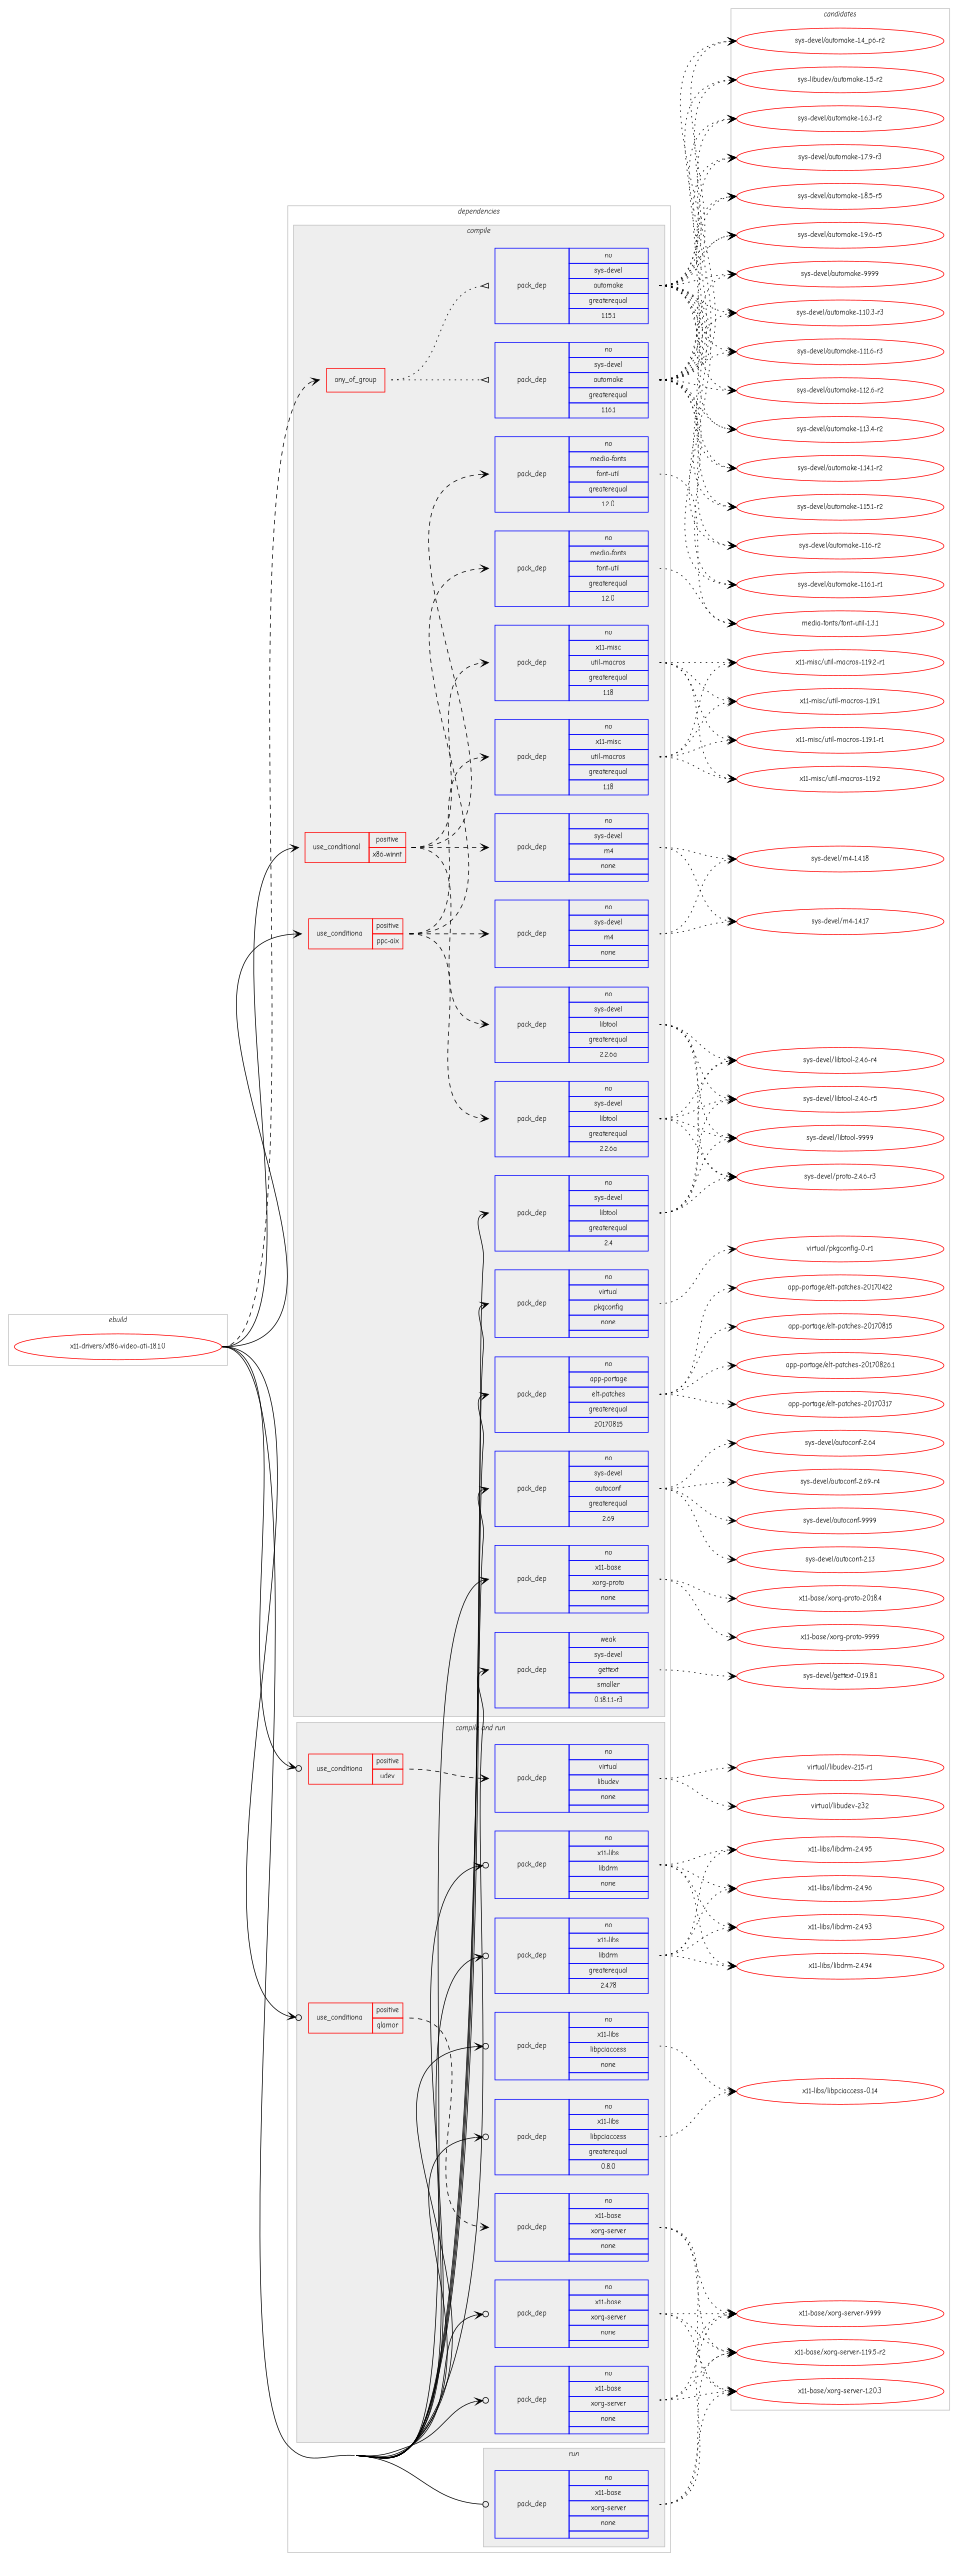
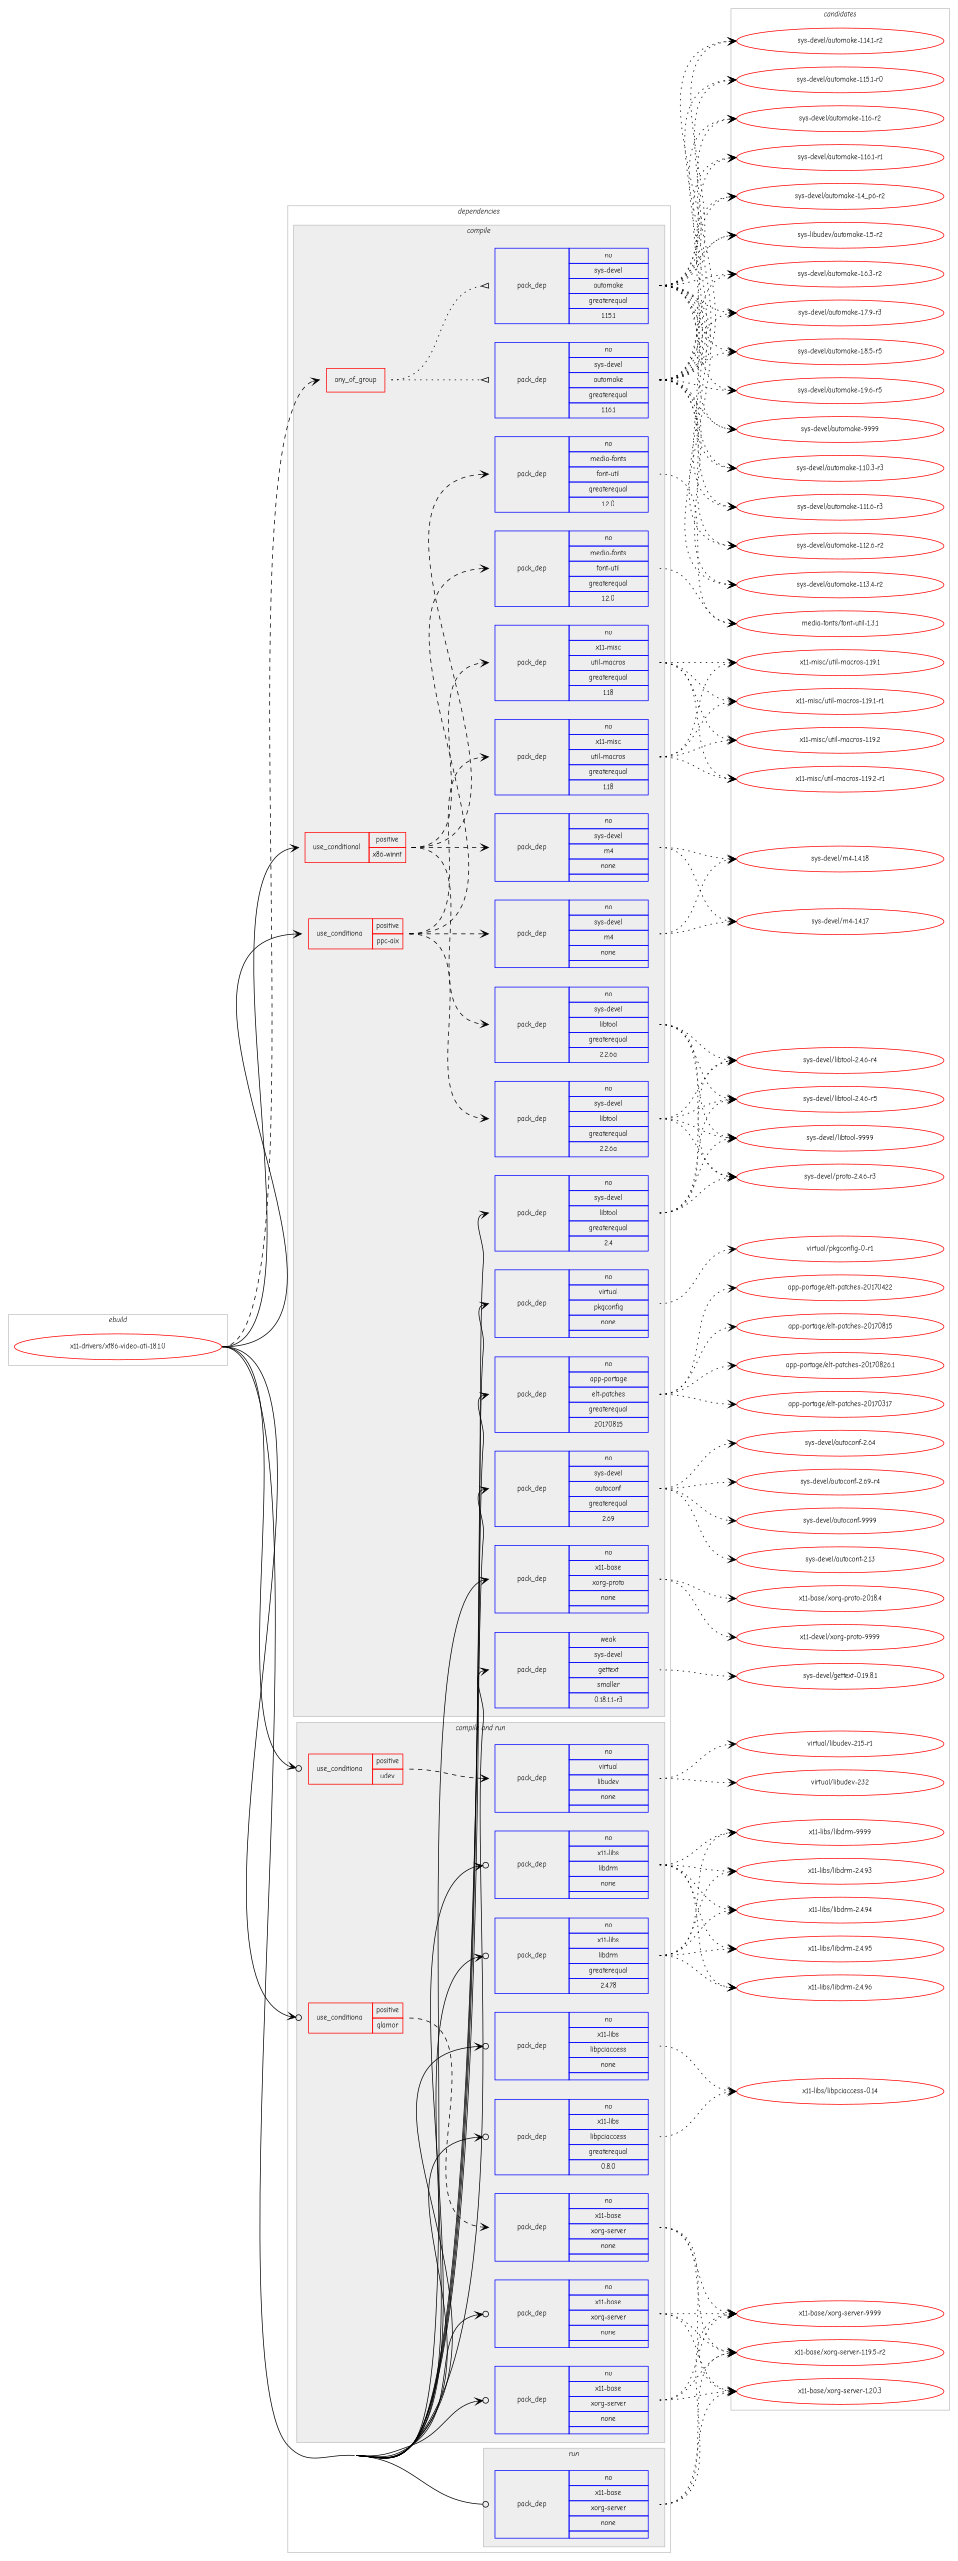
node "sys-devel/automake-1.15.1-r2": label "sys-devel/automake-1.15.1-r2" -> "sys-devel/automake-1.15.1-r0"
node "x11-base/xorg-proto-9999": label "x11-base/xorg-proto-9999" -> "x11-devel/xorg-proto-9999"
node "x11-libs/libdrm-9999": added
